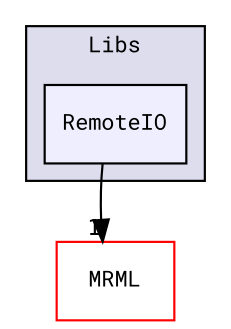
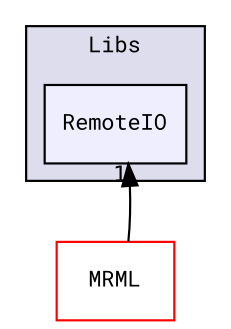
edge "RemoteIO" -> "MRML": reversed
